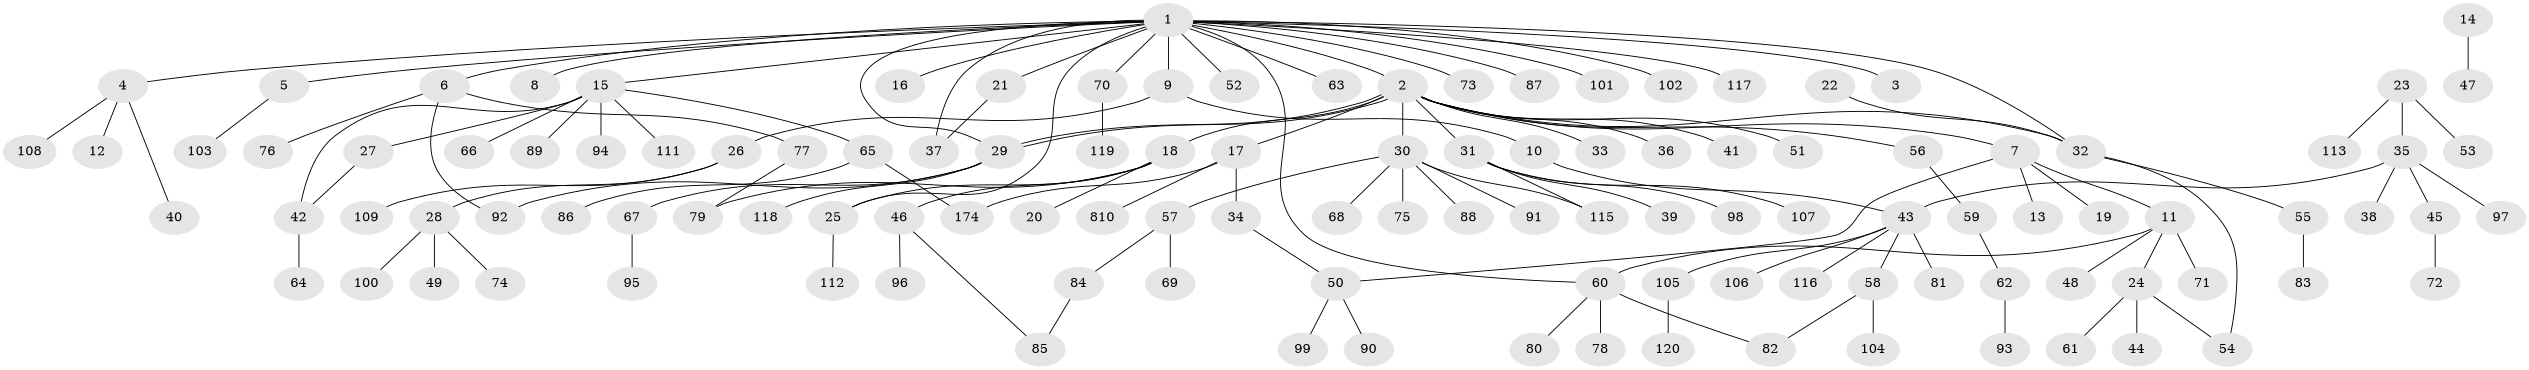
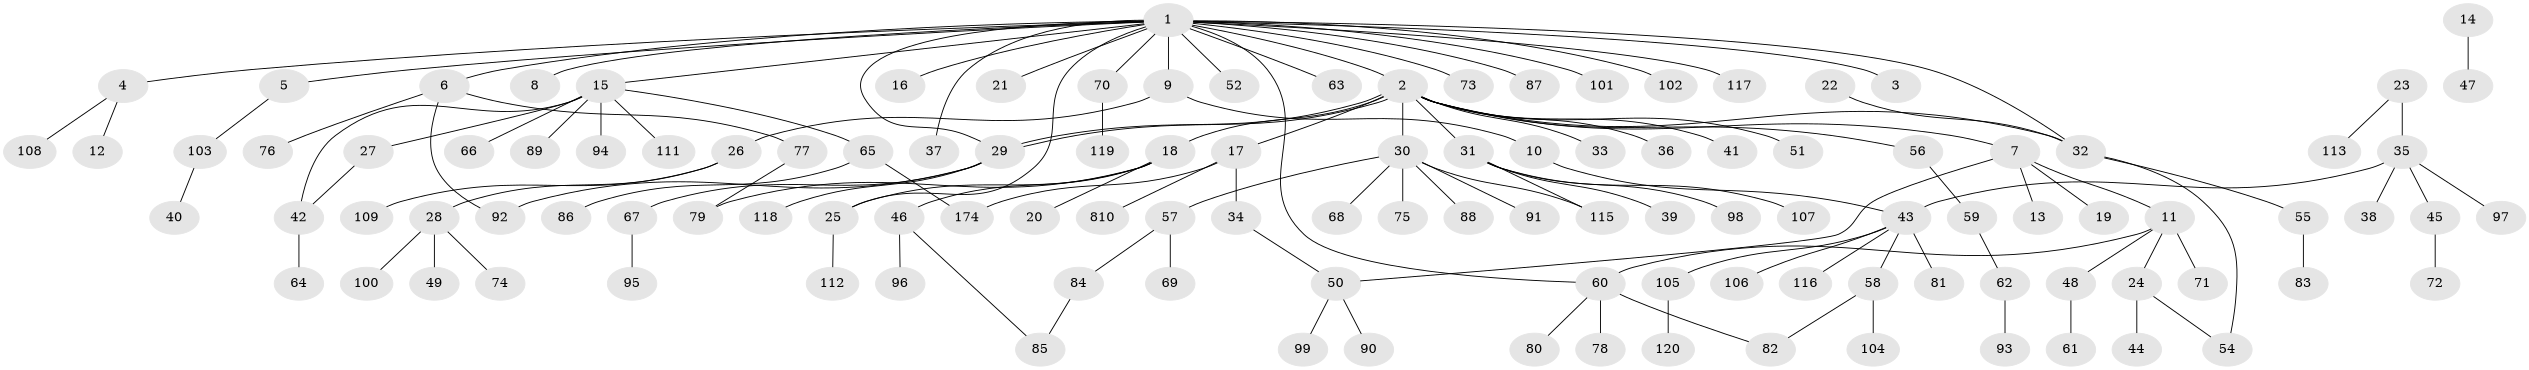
edge "21" -- "37": removed
edge "4" -- "40": now "103" -- "40"
node "53": removed
edge "24" -- "61": now "48" -- "61"
